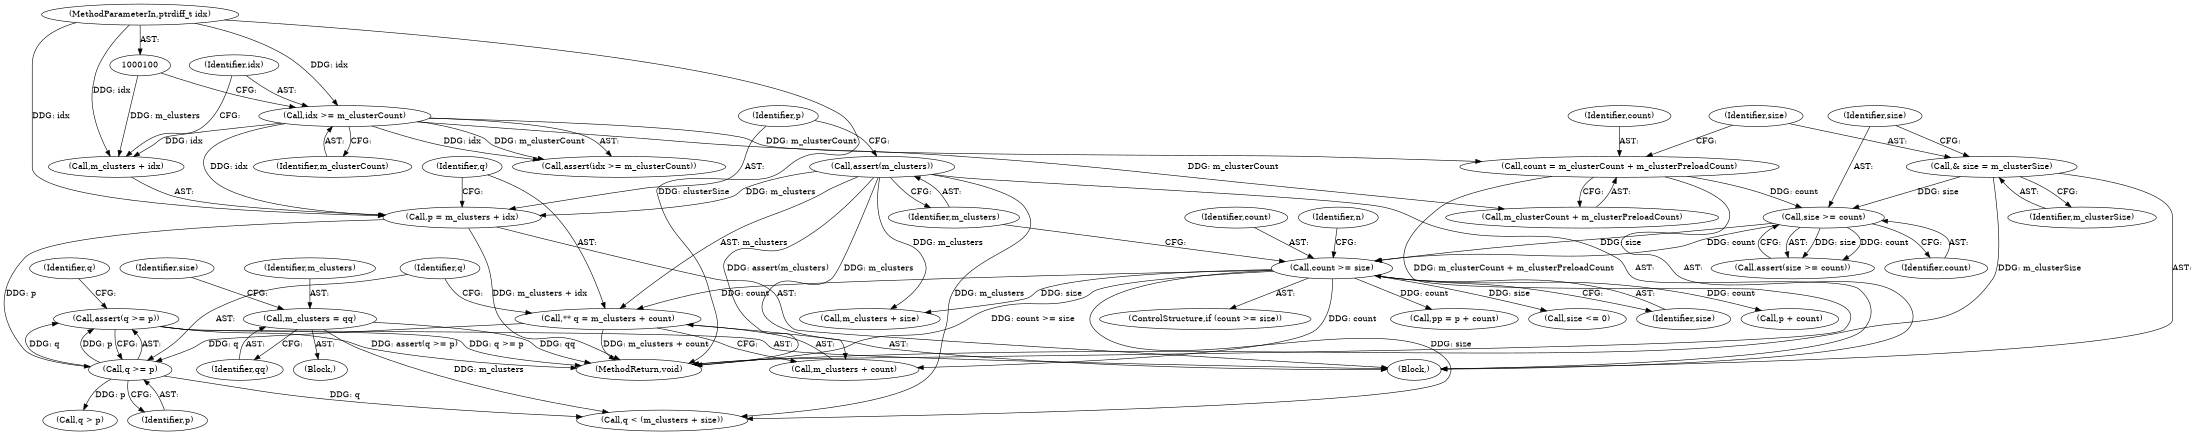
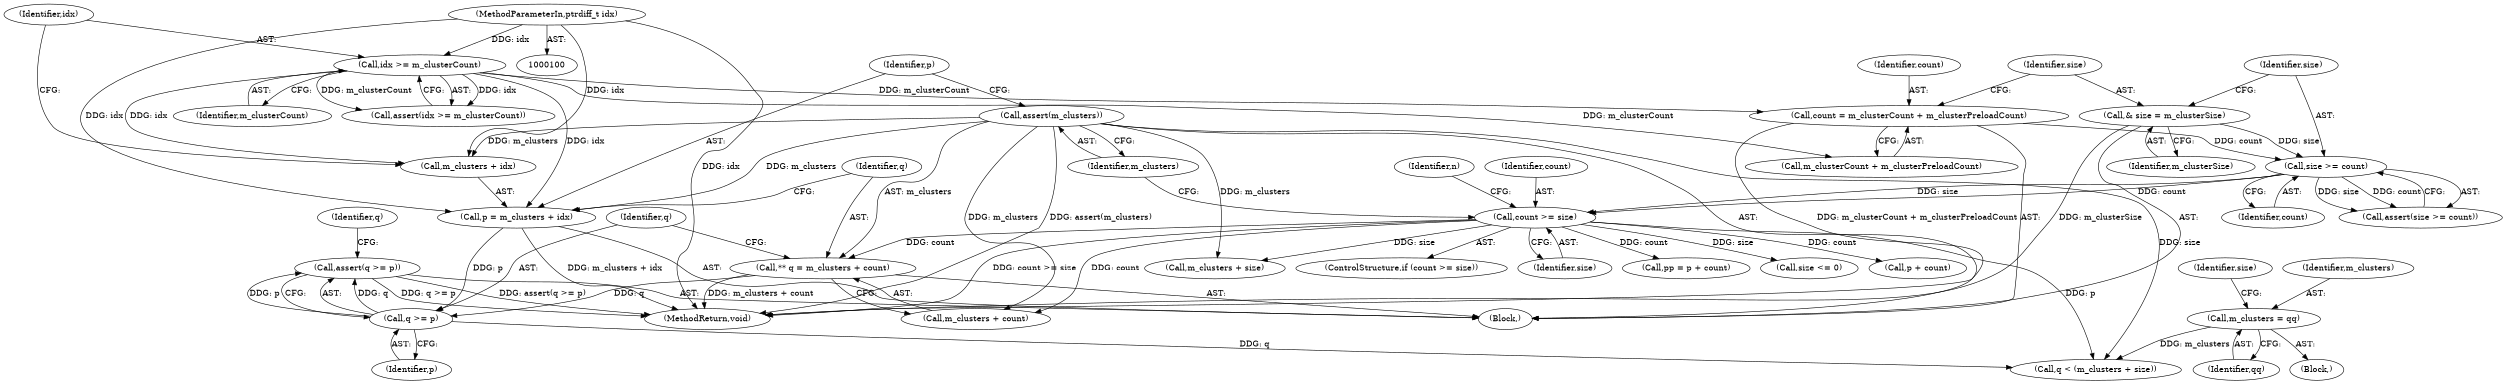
edge "1000100" -> "(Call,idx >= m_clusterCount)": now "(Call,assert(idx >= m_clusterCount))" -> "(Call,idx >= m_clusterCount)"
edge "1000100" -> "(Call,m_clusters + idx)": now "(Call,assert(m_clusters))" -> "(Call,m_clusters + idx)"
edge "(MethodParameterIn,ptrdiff_t idx)" -> "(MethodReturn,void)": label "DDG: clusterSize" -> "DDG: idx"
edge "(Call,assert(m_clusters))" -> "(Call,q < (m_clusters + size))": label "DDG: m_clusters" -> "DDG: size"
edge "(Call,m_clusters = qq)" -> "(MethodReturn,void)": removed, label "DDG: qq"
edge "(Call,count >= size)" -> "(Call,q < (m_clusters + size))": label "DDG: size" -> "DDG: p"
node "(Call,q > p)": removed
